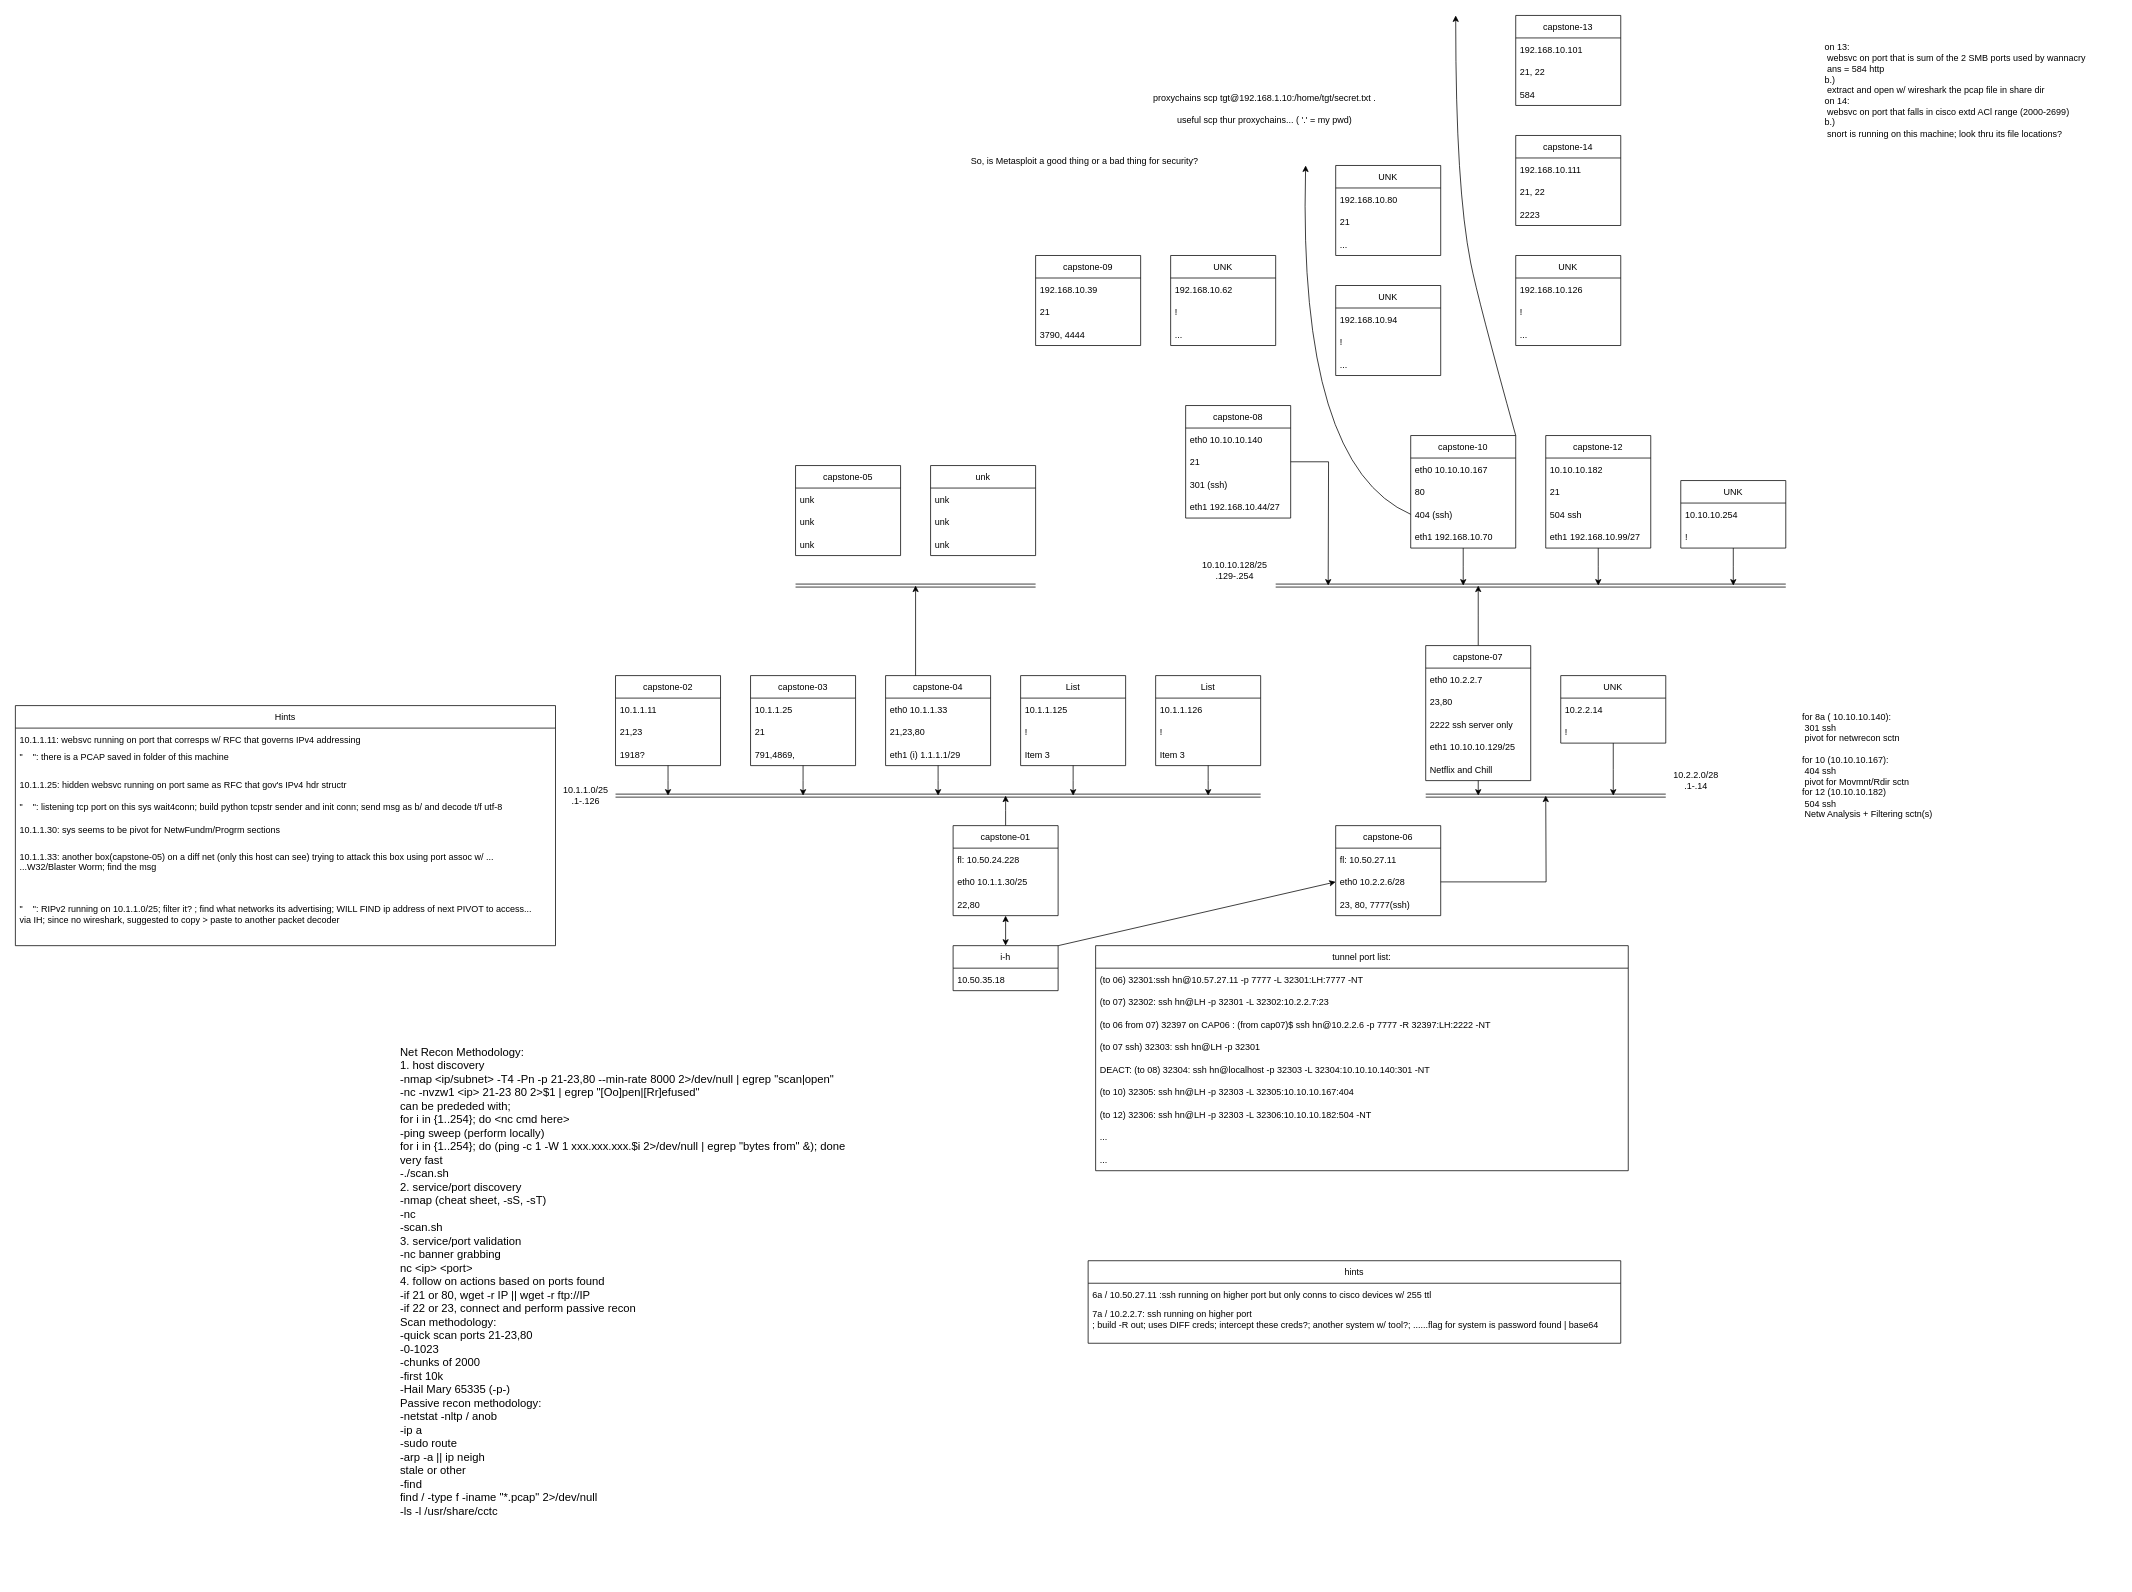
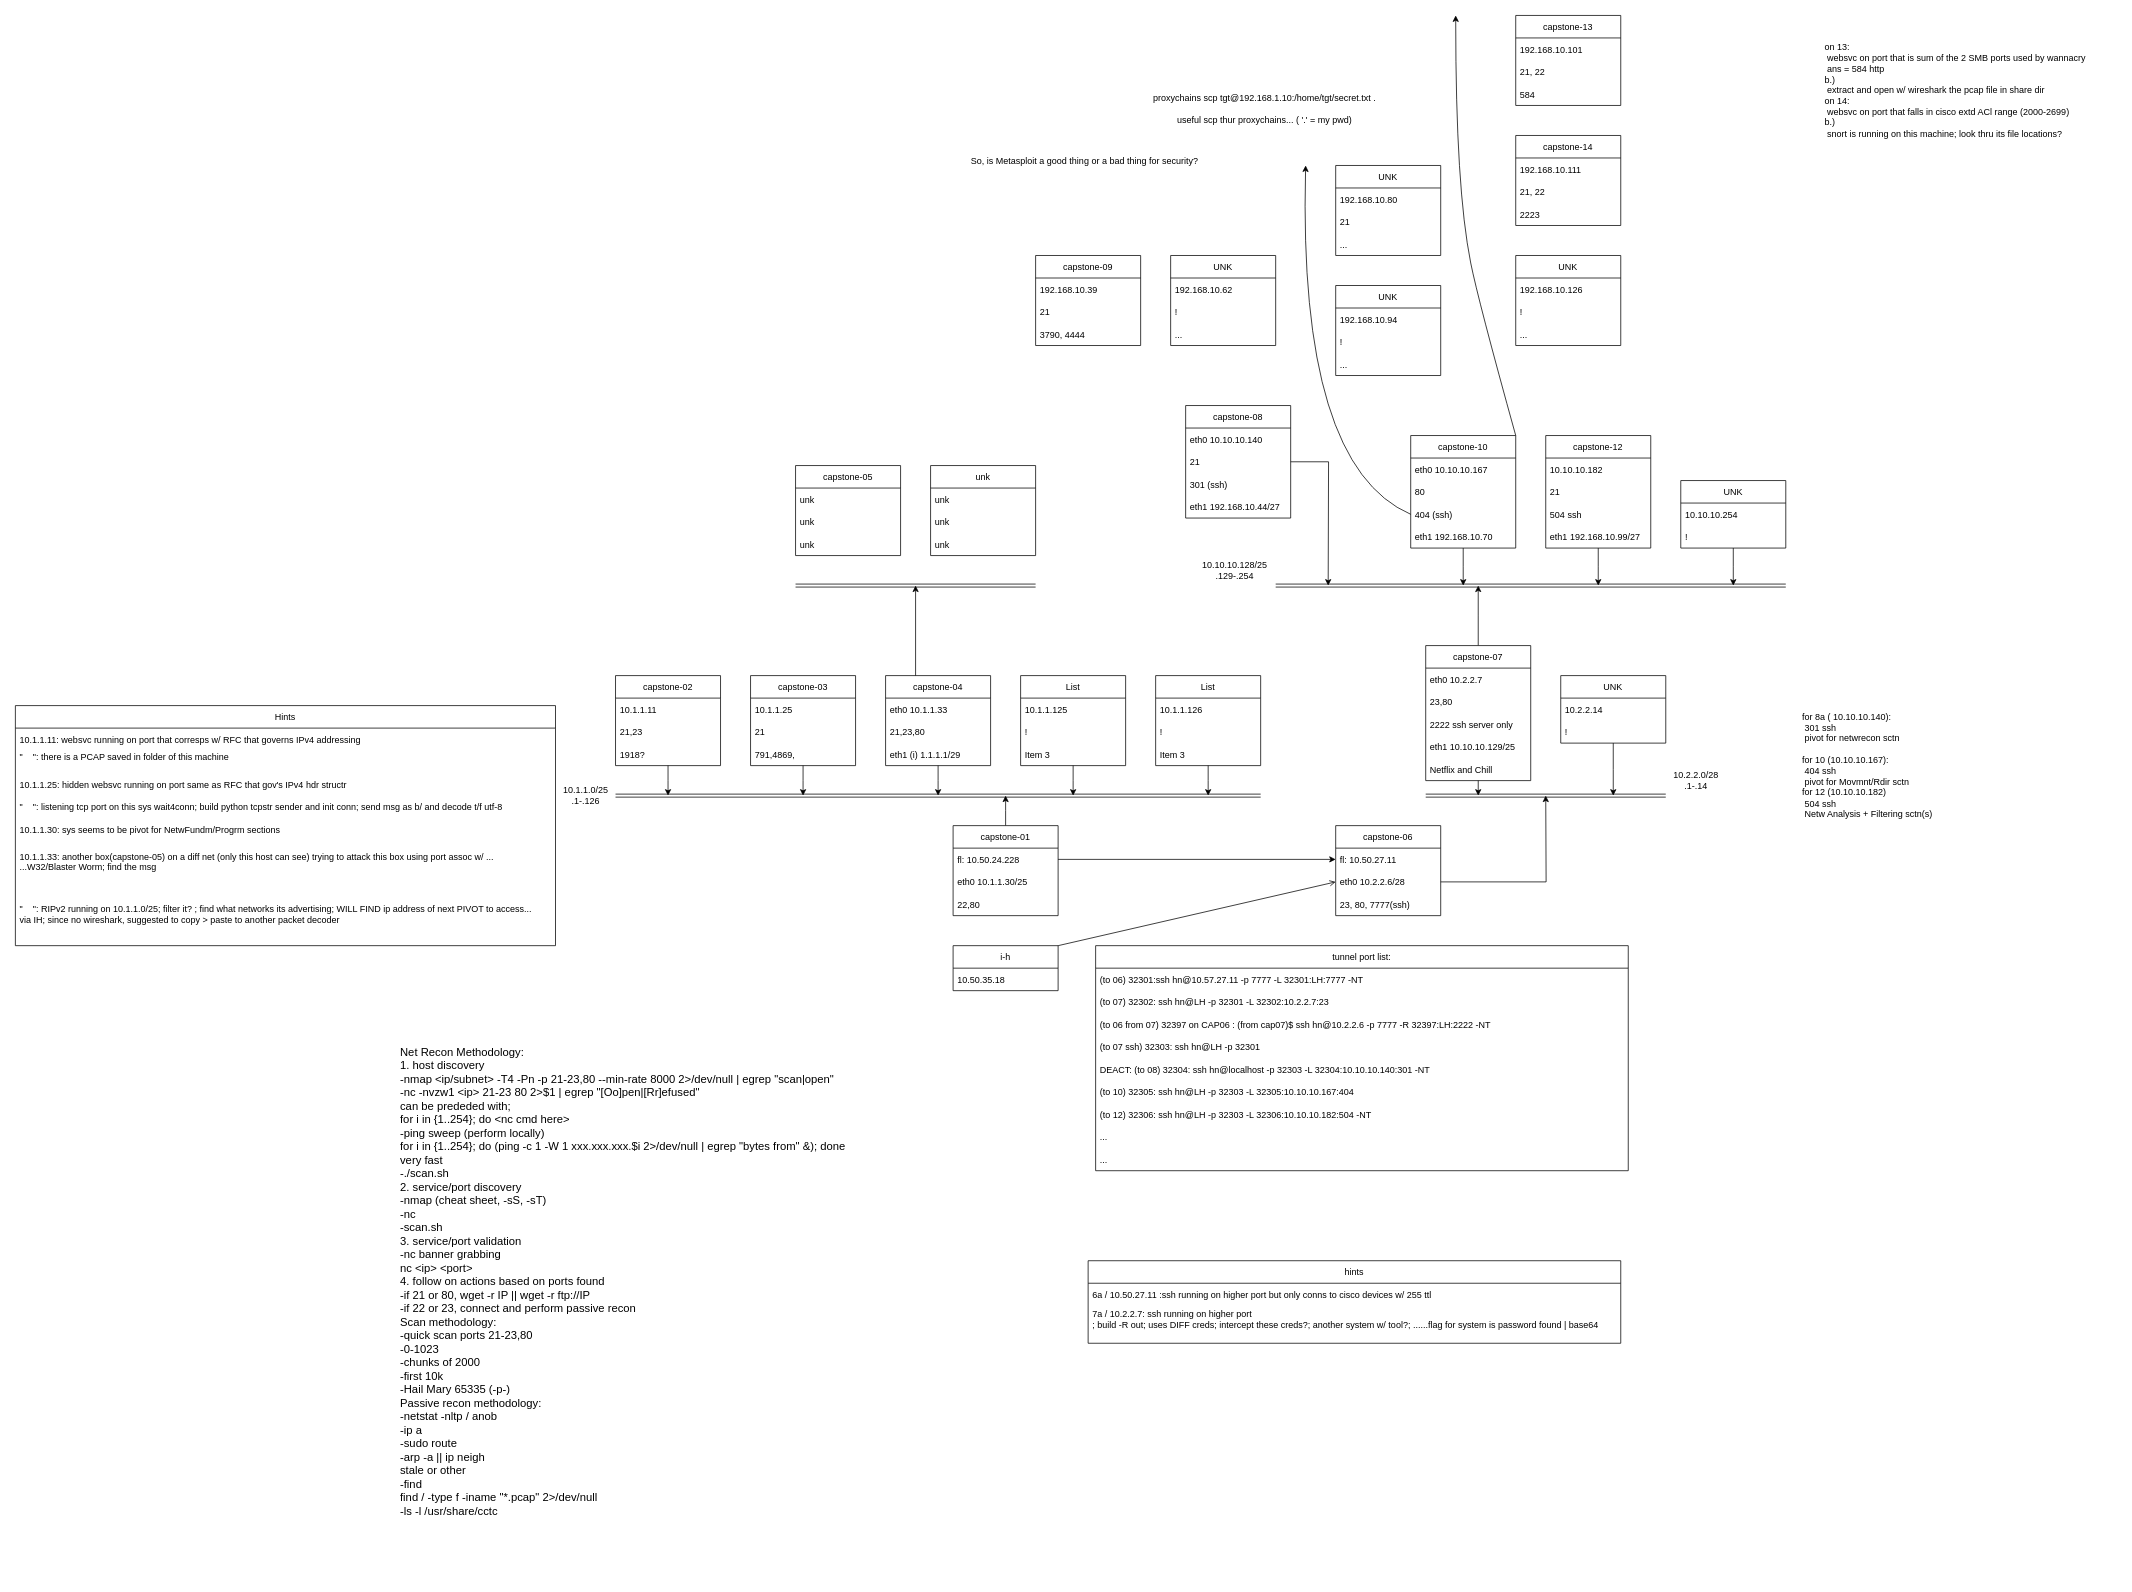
edge "fl: 10.50.24.228" -> "fl: 10.50.27.11": added
edge "i-h" -> "eth0 10.2.2.6/28": arrowhead classic -> open
edge "capstone-01" -- "i-h": removed
